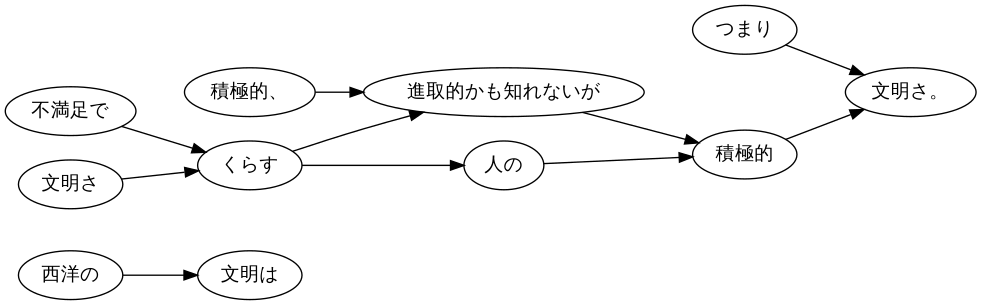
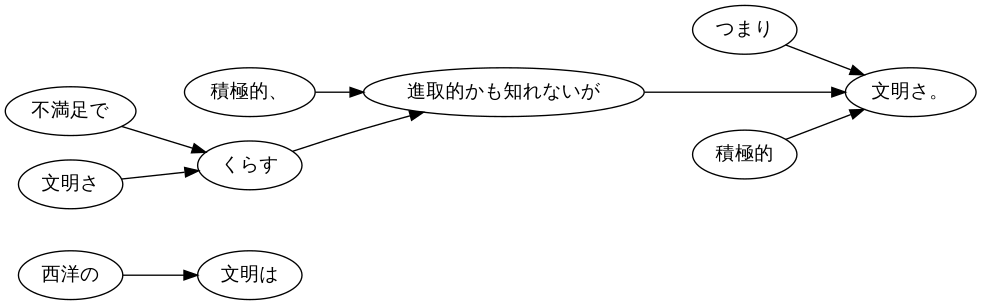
edge "進取的かも知れないが" -> "積極的": now "進取的かも知れないが" -> "文明さ。"
node "人の": removed
